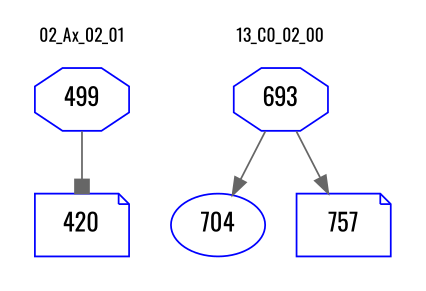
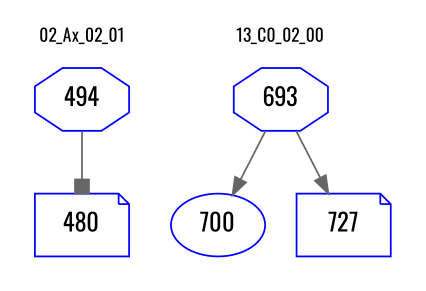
node "499": label "499" -> "494"
node "420": label "420" -> "480"
node "704": label "704" -> "700"
node "757": label "757" -> "727"
